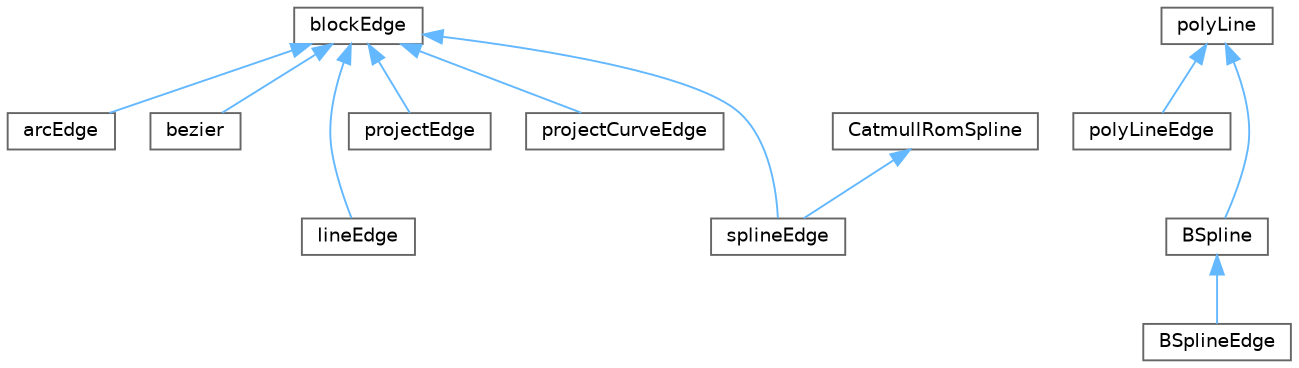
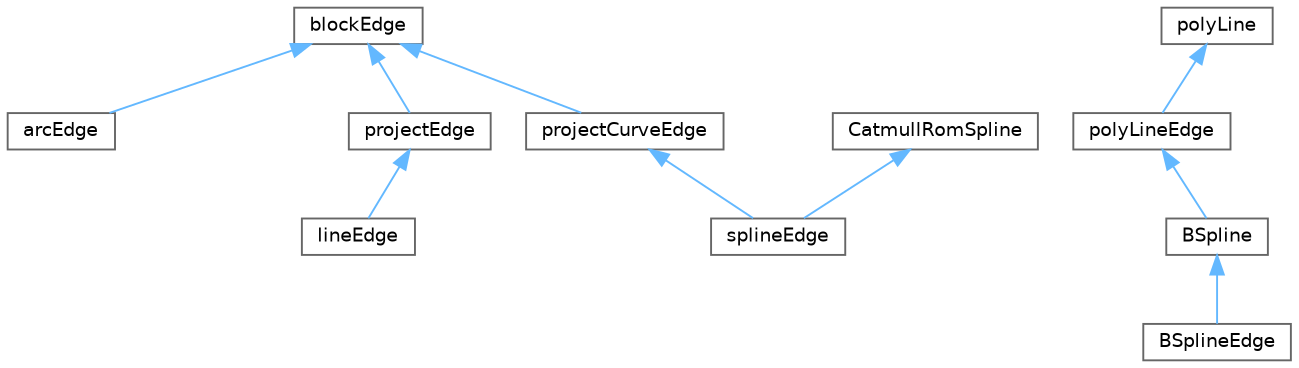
edge "splineEdge" -> "blockEdge": now "splineEdge" -> "projectCurveEdge"
node "bezier": removed
edge "lineEdge" -> "blockEdge": now "lineEdge" -> "projectEdge"
edge "BSpline" -> "polyLine": now "BSpline" -> "polyLineEdge"
